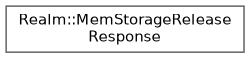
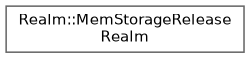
node "Realm::MemStorageRelease Response": label "Realm::MemStorageRelease Response" -> "Realm::MemStorageRelease Realm"
